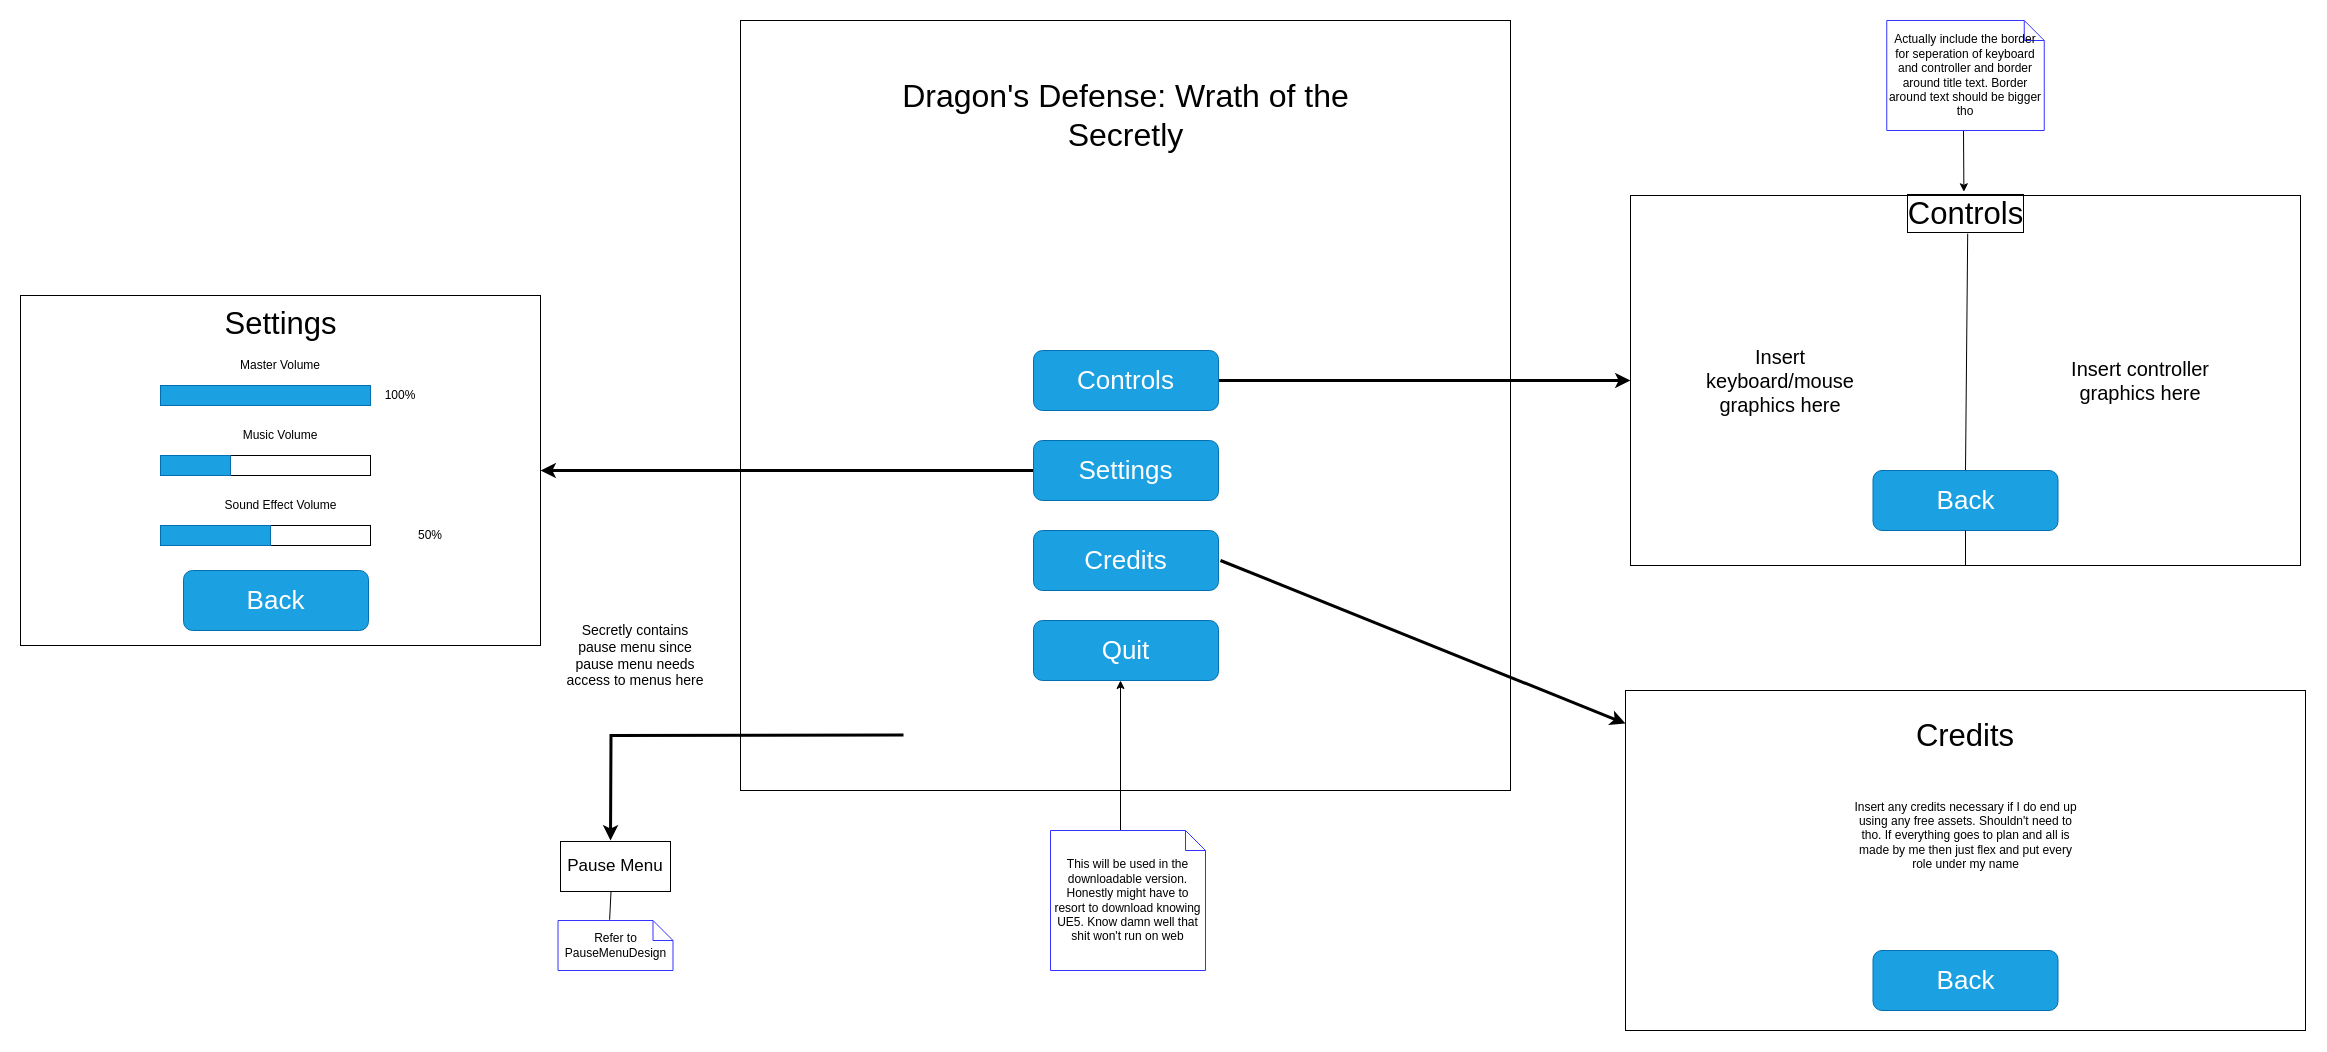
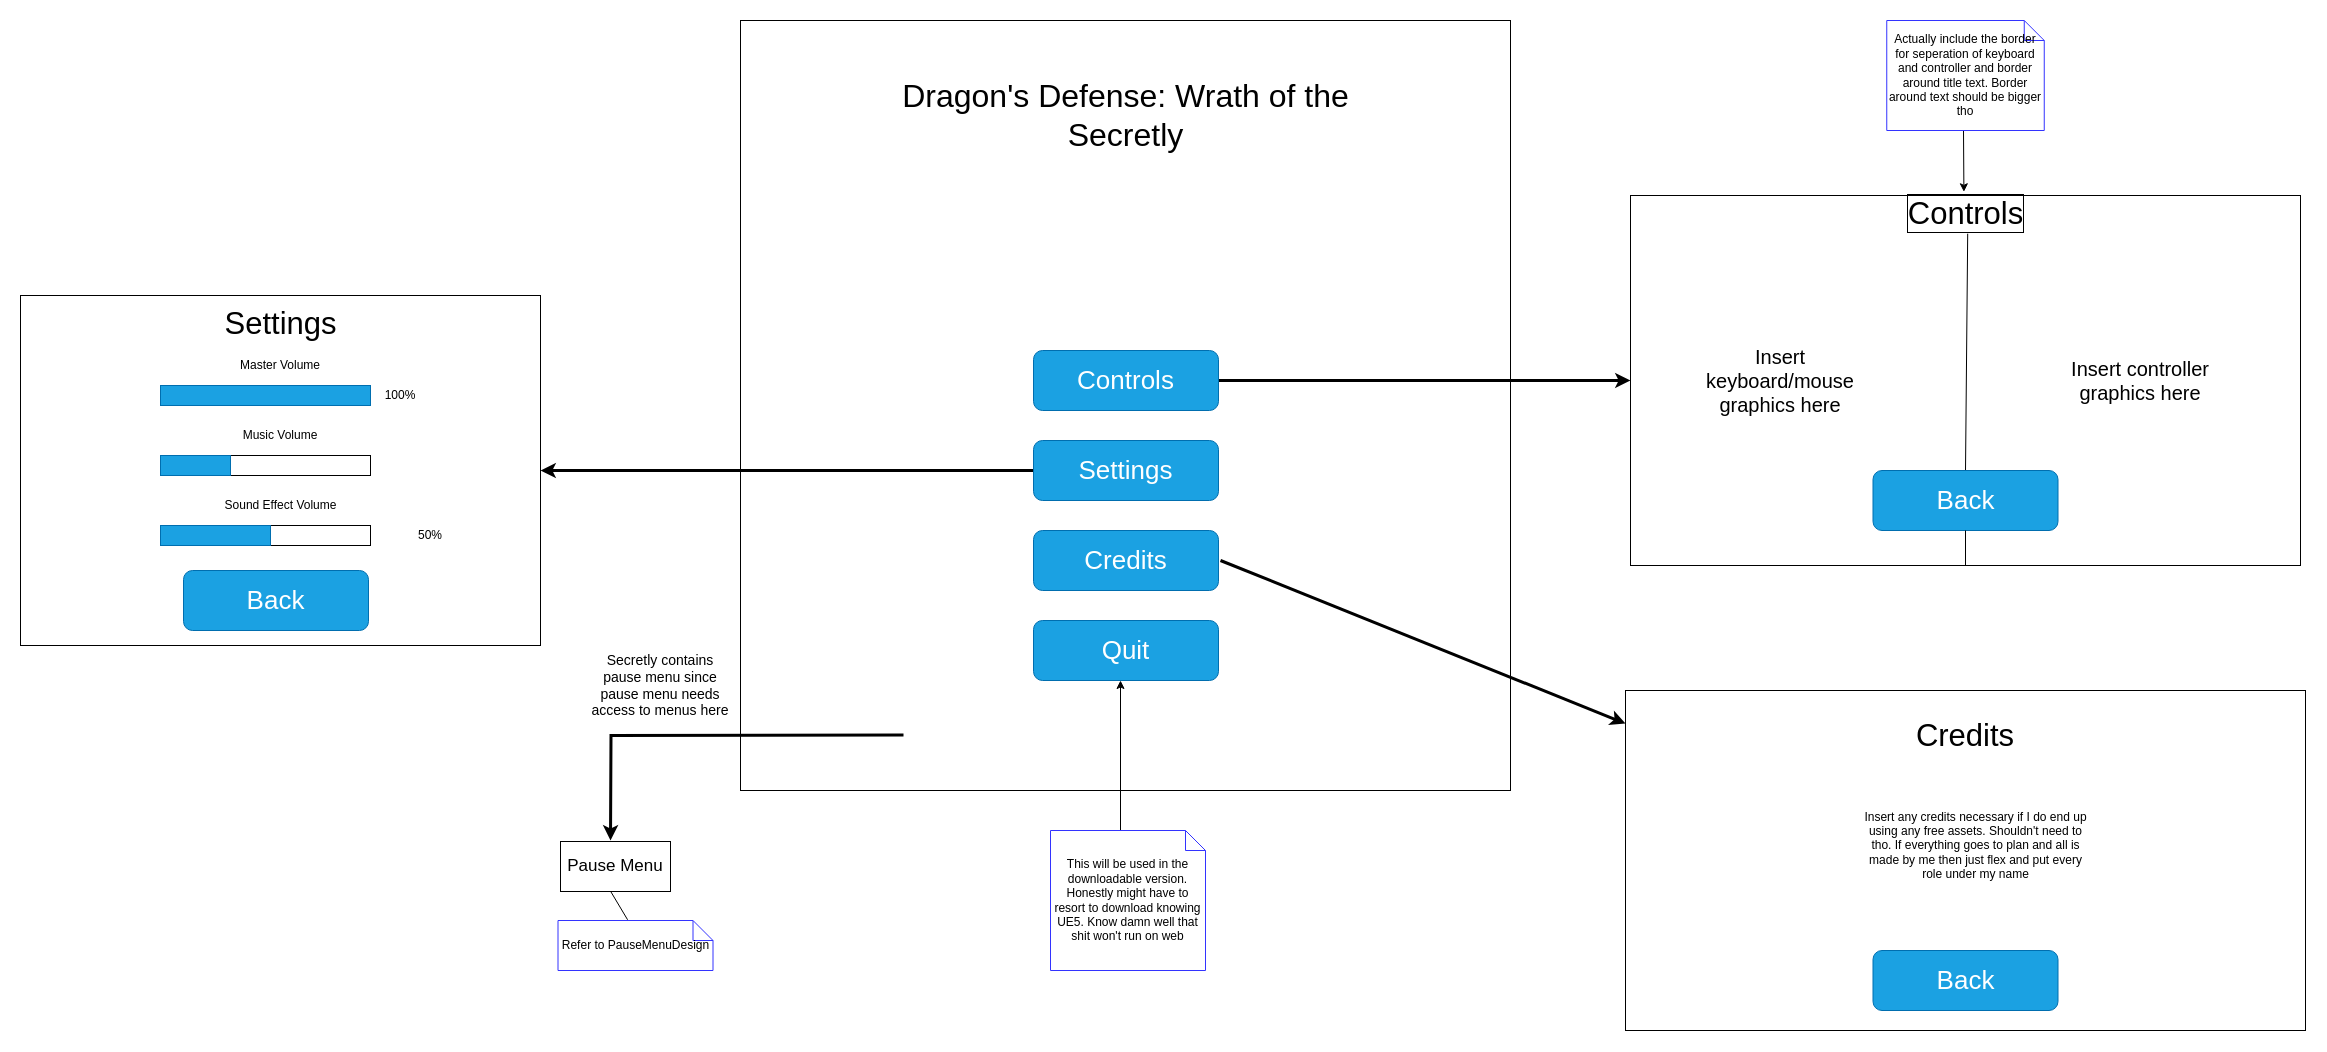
node "Secretly contains pause menu since pause menu needs access to menus here": moved (636, 656) -> (661, 686)
node "Insert any credits necessary if I do end up using any free assets. Shouldn't need to tho. If everything goes to plan and all is made by me then just flex and put every role under my name": moved (1966, 836) -> (1976, 846)
node "Refer to PauseMenuDesign": size 115x50 -> 155x50
